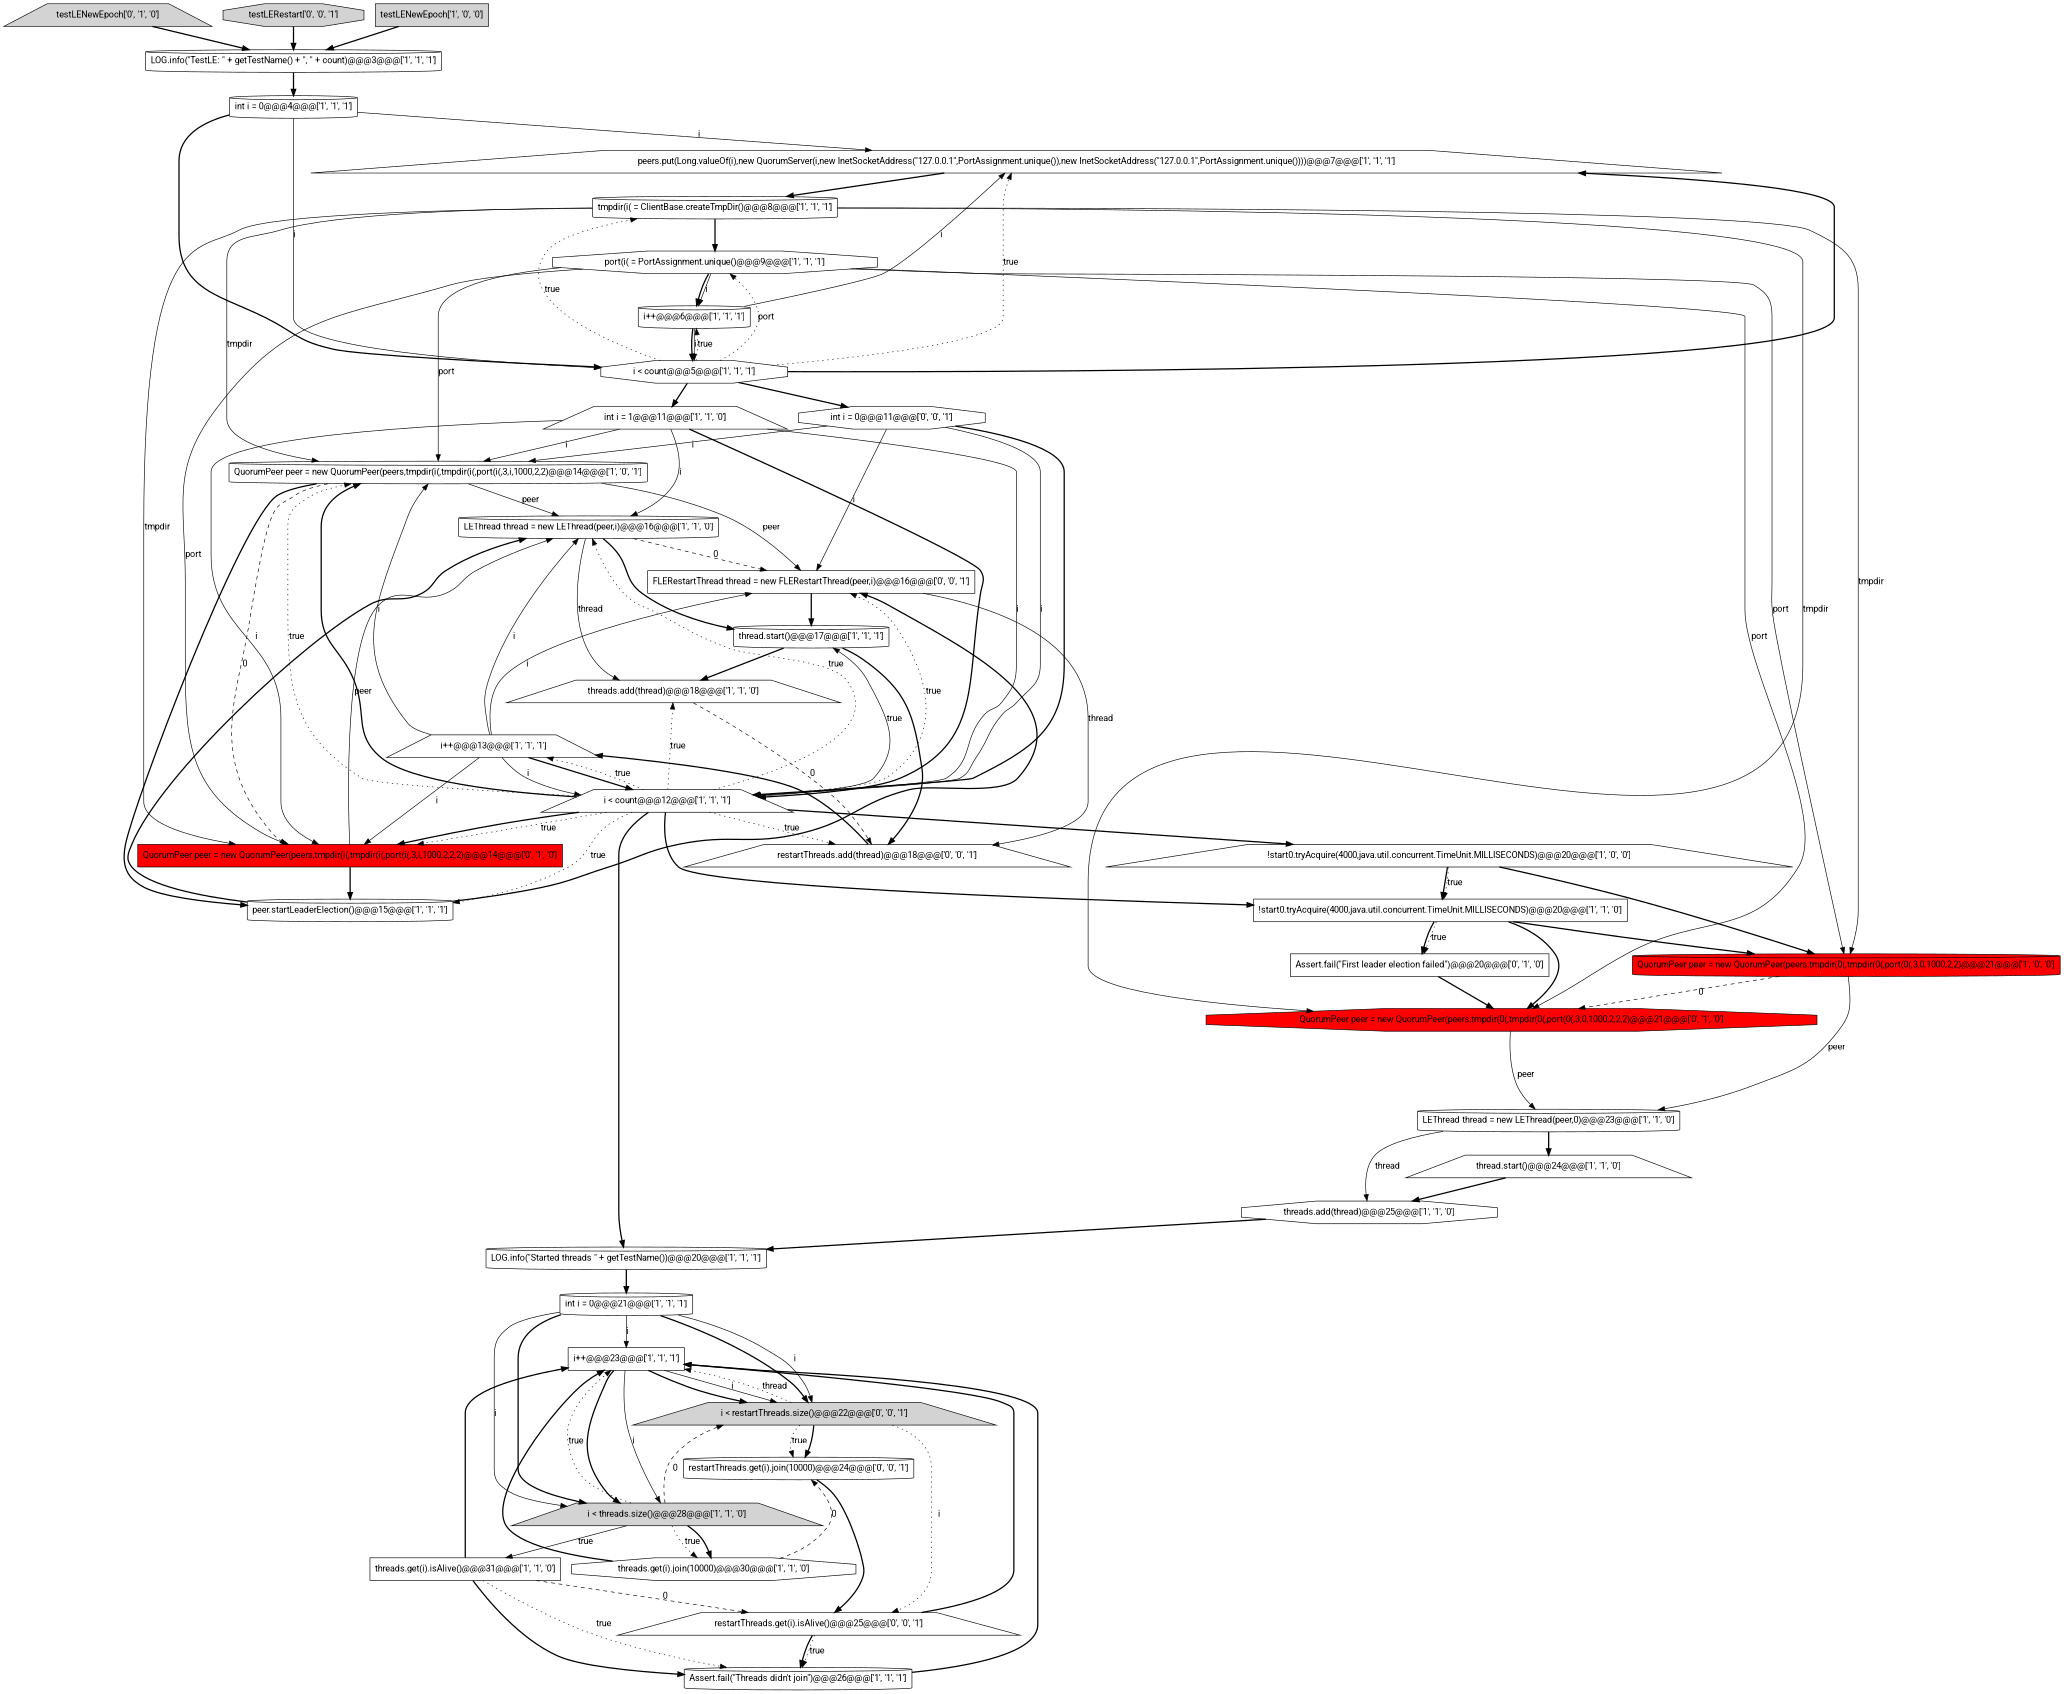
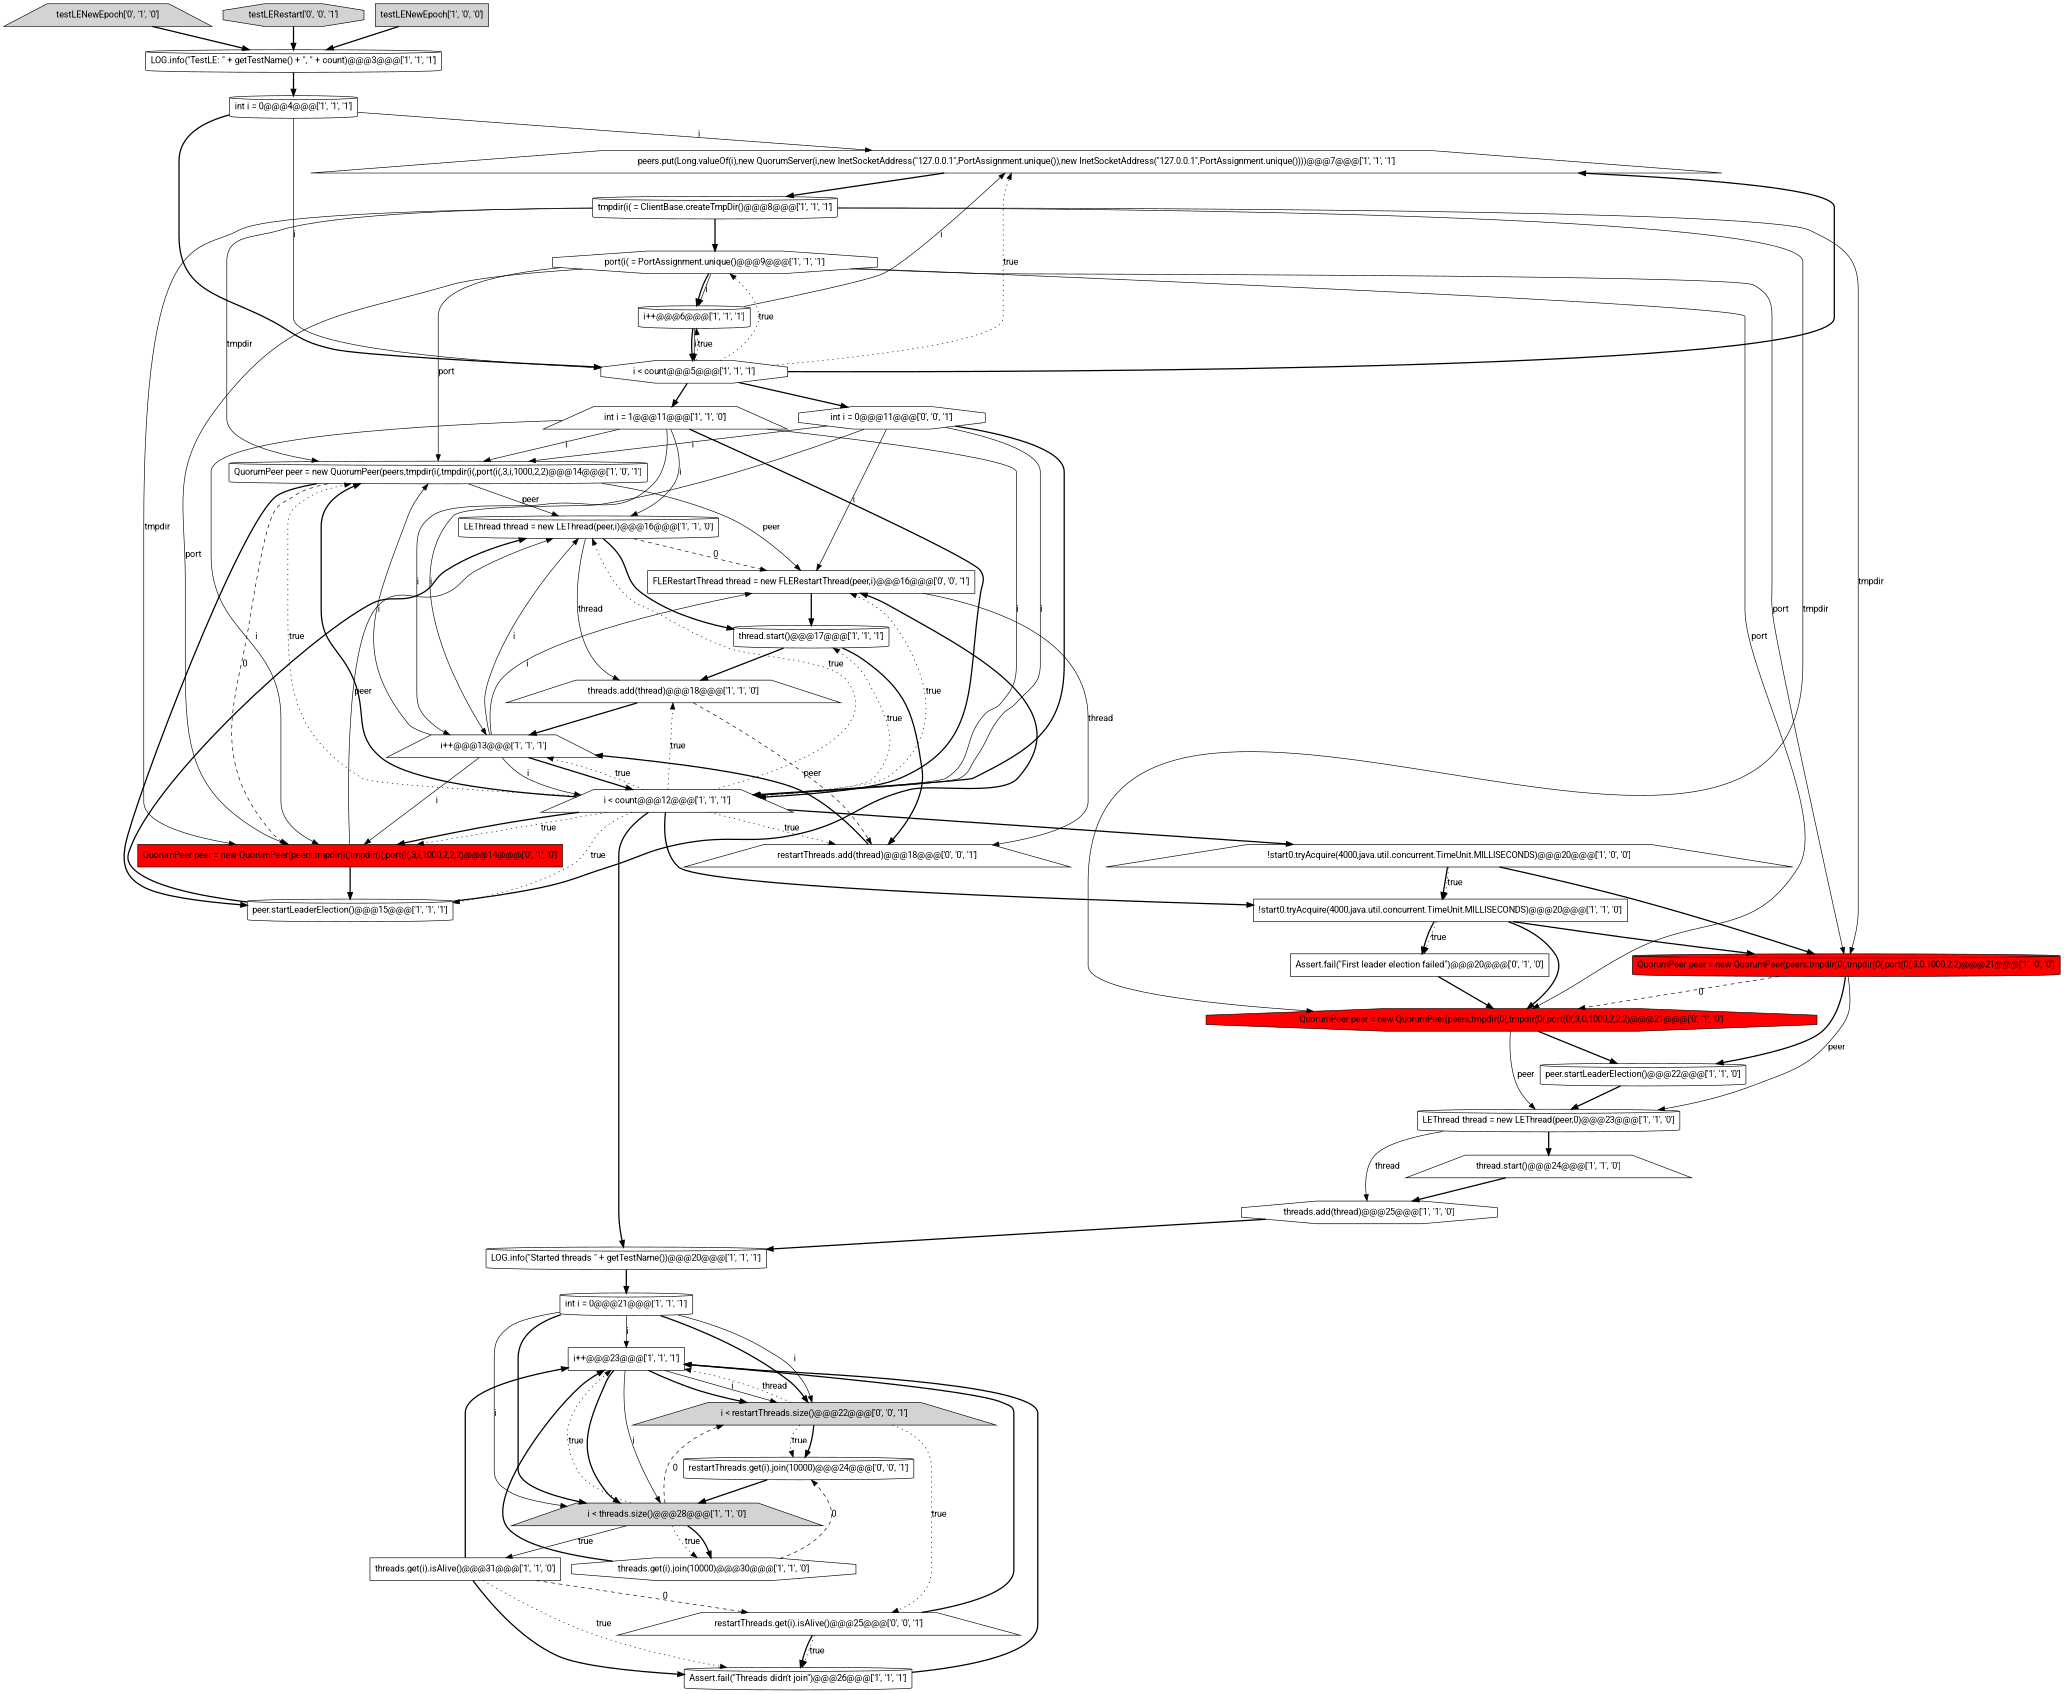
edge "i < count@@@5@@@['1', '1', '1']" -> "tmpdir(i( = ClientBase.createTmpDir()@@@8@@@['1', '1', '1']": removed, label "true"
edge "i < count@@@5@@@['1', '1', '1']" -> "port(i( = PortAssignment.unique()@@@9@@@['1', '1', '1']": label "port" -> "true"
edge "int i = 1@@@11@@@['1', '1', '0']" -> "i++@@@13@@@['1', '1', '1']": added, label "i"
edge "int i = 0@@@11@@@['0', '0', '1']" -> "i++@@@13@@@['1', '1', '1']": added, label "i"
edge "threads.add(thread)@@@18@@@['1', '1', '0']" -> "i++@@@13@@@['1', '1', '1']": added
edge "i < count@@@12@@@['1', '1', '1']" -> "thread.start()@@@17@@@['1', '1', '1']": style solid -> dotted
edge "threads.add(thread)@@@18@@@['1', '1', '0']" -> "restartThreads.add(thread)@@@18@@@['0', '0', '1']": label "0" -> "peer"
node "peer.startLeaderElection()@@@22@@@['1', '1', '0']": added
edge "i < restartThreads.size()@@@22@@@['0', '0', '1']" -> "restartThreads.get(i).isAlive()@@@25@@@['0', '0', '1']": label "i" -> "true"
edge "restartThreads.get(i).join(10000)@@@24@@@['0', '0', '1']" -> "restartThreads.get(i).isAlive()@@@25@@@['0', '0', '1']": now "restartThreads.get(i).join(10000)@@@24@@@['0', '0', '1']" -> "i < threads.size()@@@28@@@['1', '1', '0']"
